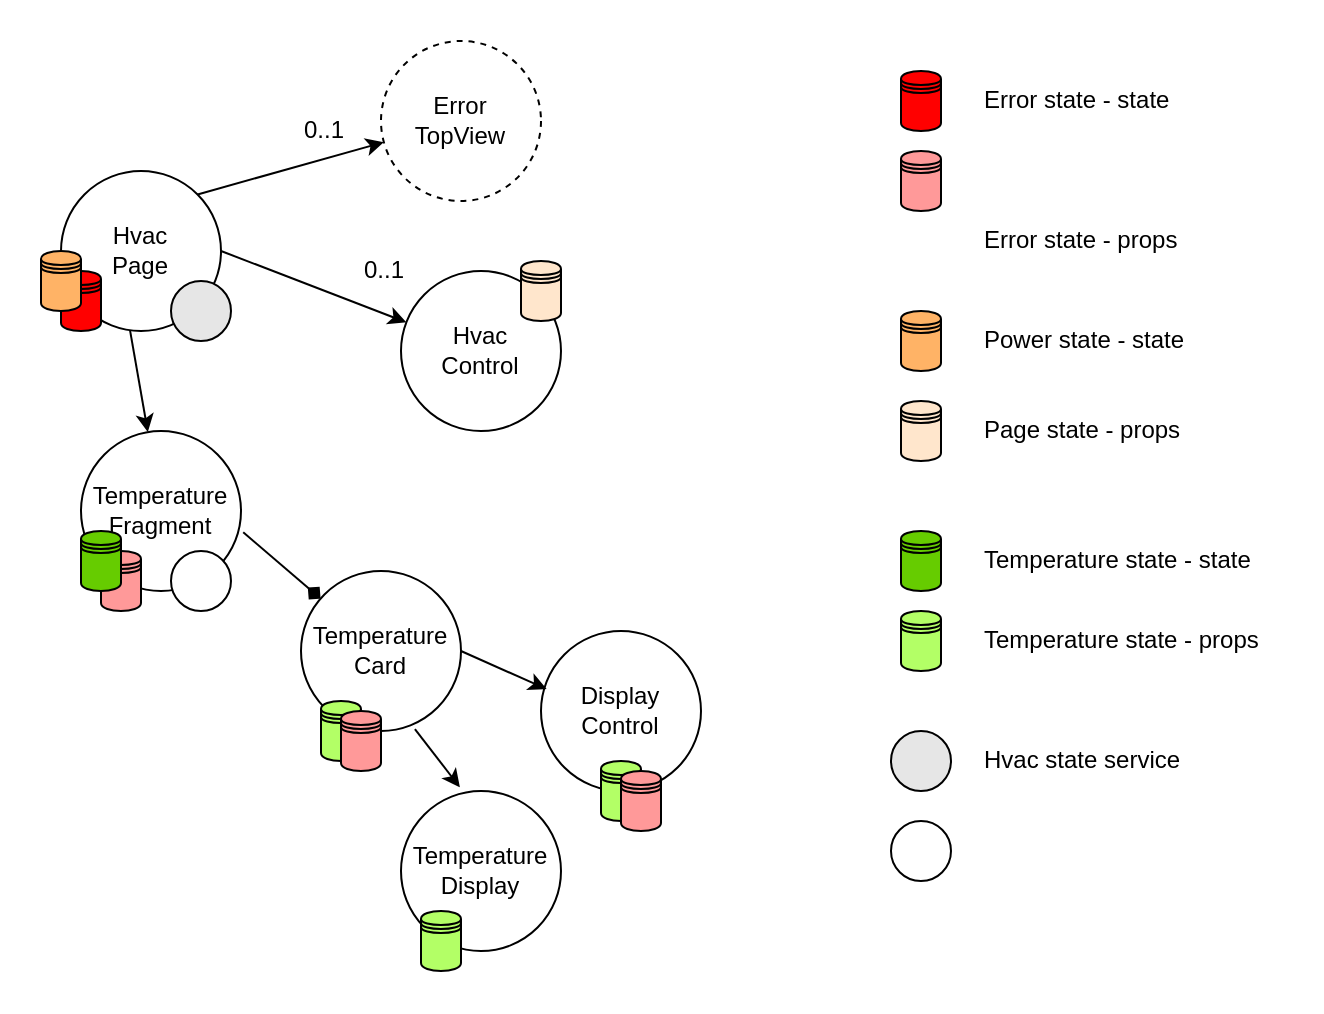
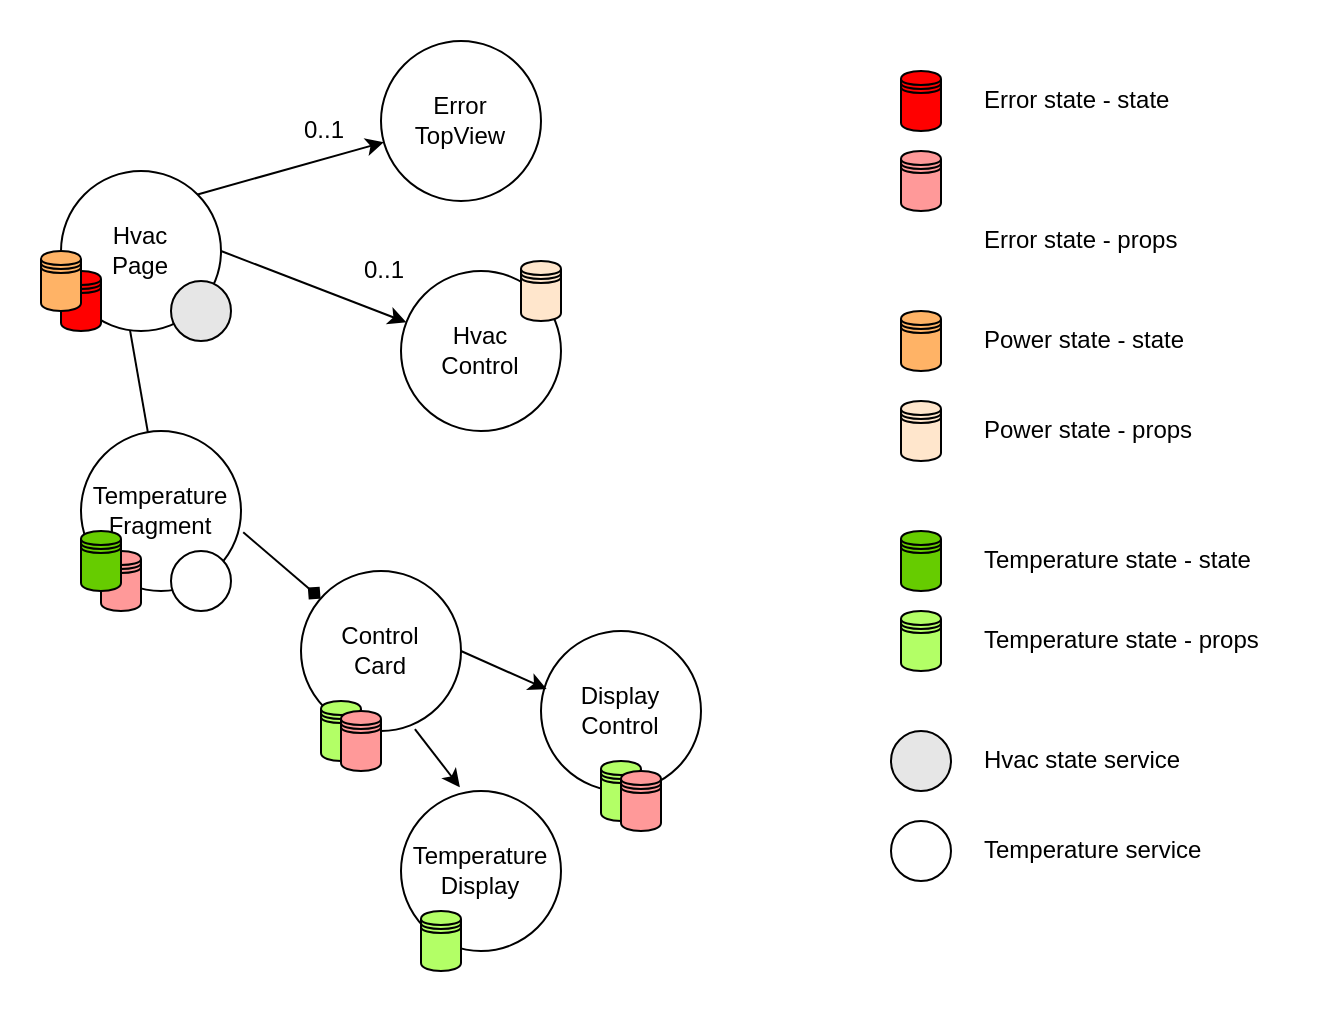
node "Error TopView": style dashed -> solid
edge "Hvac Page" -> "Temperature Fragment": arrowhead classic -> none
node "Page state - props": label "Page state - props" -> "Power state - props"
node "Temperature Card": label "Temperature Card" -> "Control Card"
node "Temperature service": added
